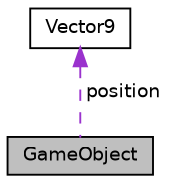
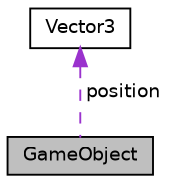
node "Vector9": label "Vector9" -> "Vector3"
